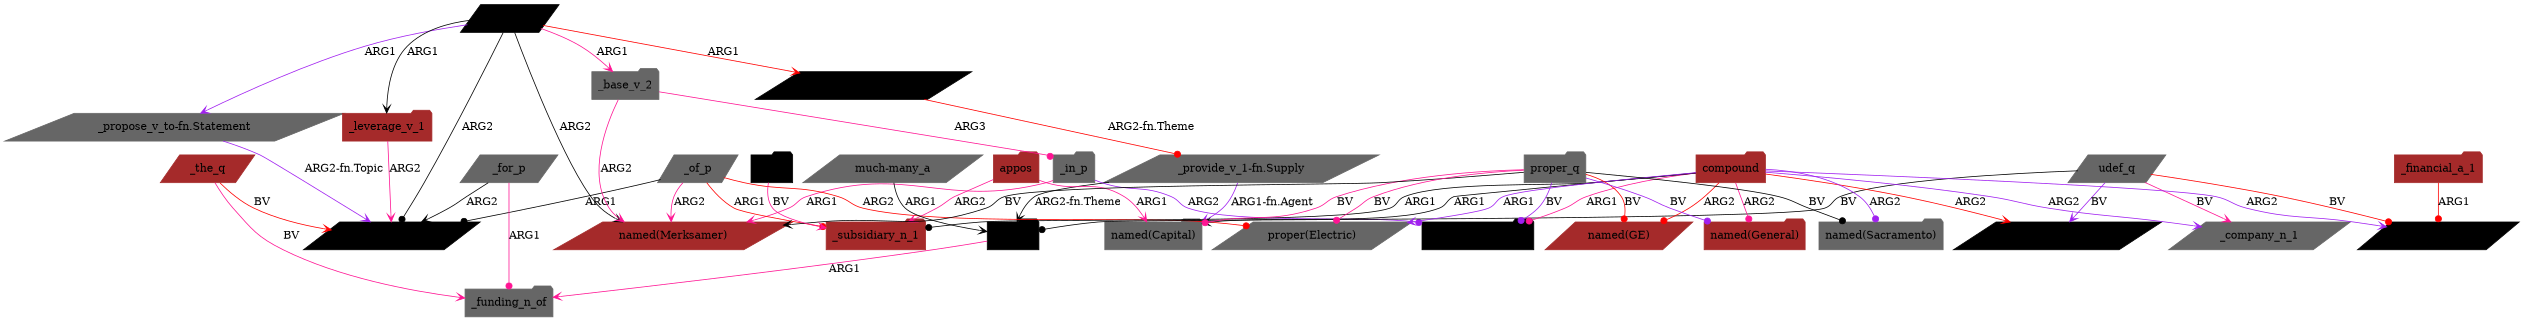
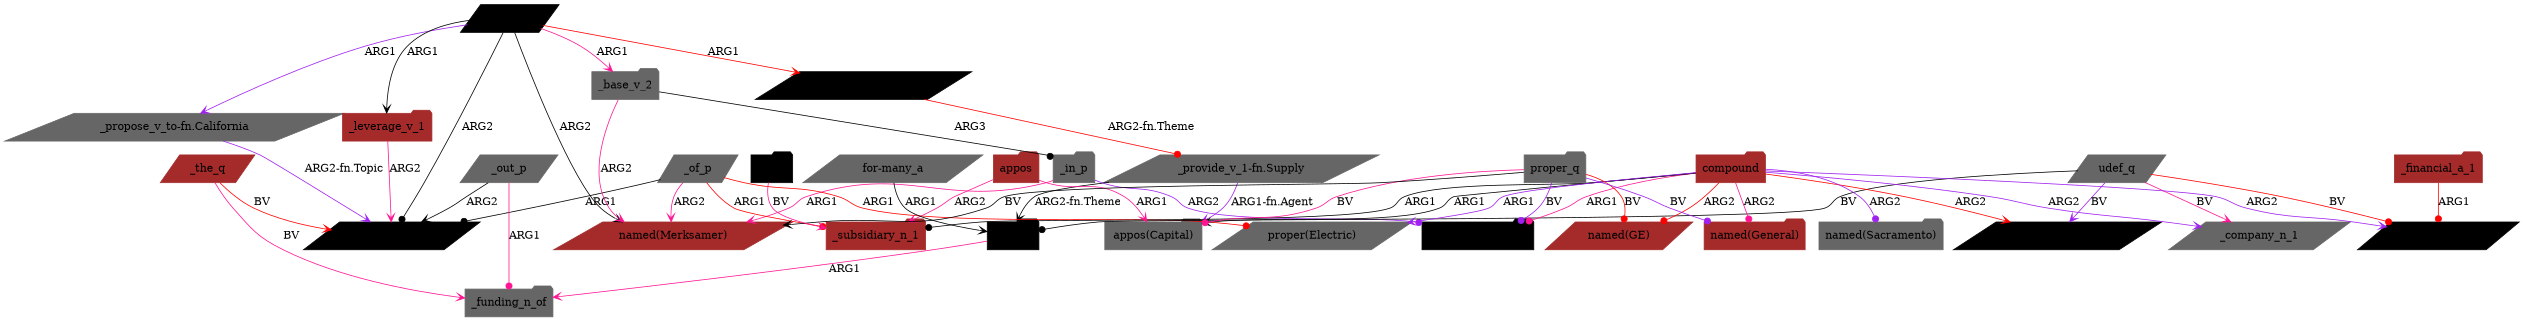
edge "_base_v_2" -> "_in_p": color deeppink -> black
node "_propose_v_to-fn.Statement": label "_propose_v_to-fn.Statement" -> "_propose_v_to-fn.California"
node "_for_p": label "_for_p" -> "_out_p"
node "much-many_a": label "much-many_a" -> "for-many_a"
edge "proper_q" -> "named(Sacramento)": removed, label "BV"
edge "proper_q" -> "proper(Electric)": removed, label "BV"
edge "_of_p" -> "proper(Electric)": label "ARG2" -> "ARG1"
node "named(Capital)": label "named(Capital)" -> "appos(Capital)"
